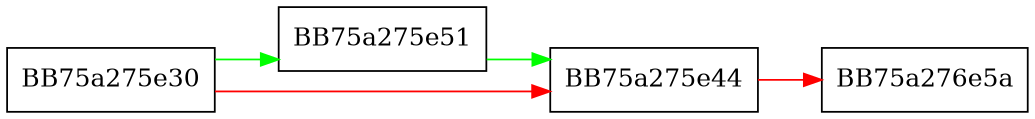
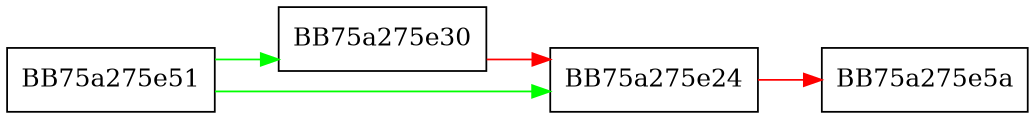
edge "BB75a275e30" -> "BB75a275e51": reversed
node "BB75a275e44": label "BB75a275e44" -> "BB75a275e24"
node "BB75a276e5a": label "BB75a276e5a" -> "BB75a275e5a"
